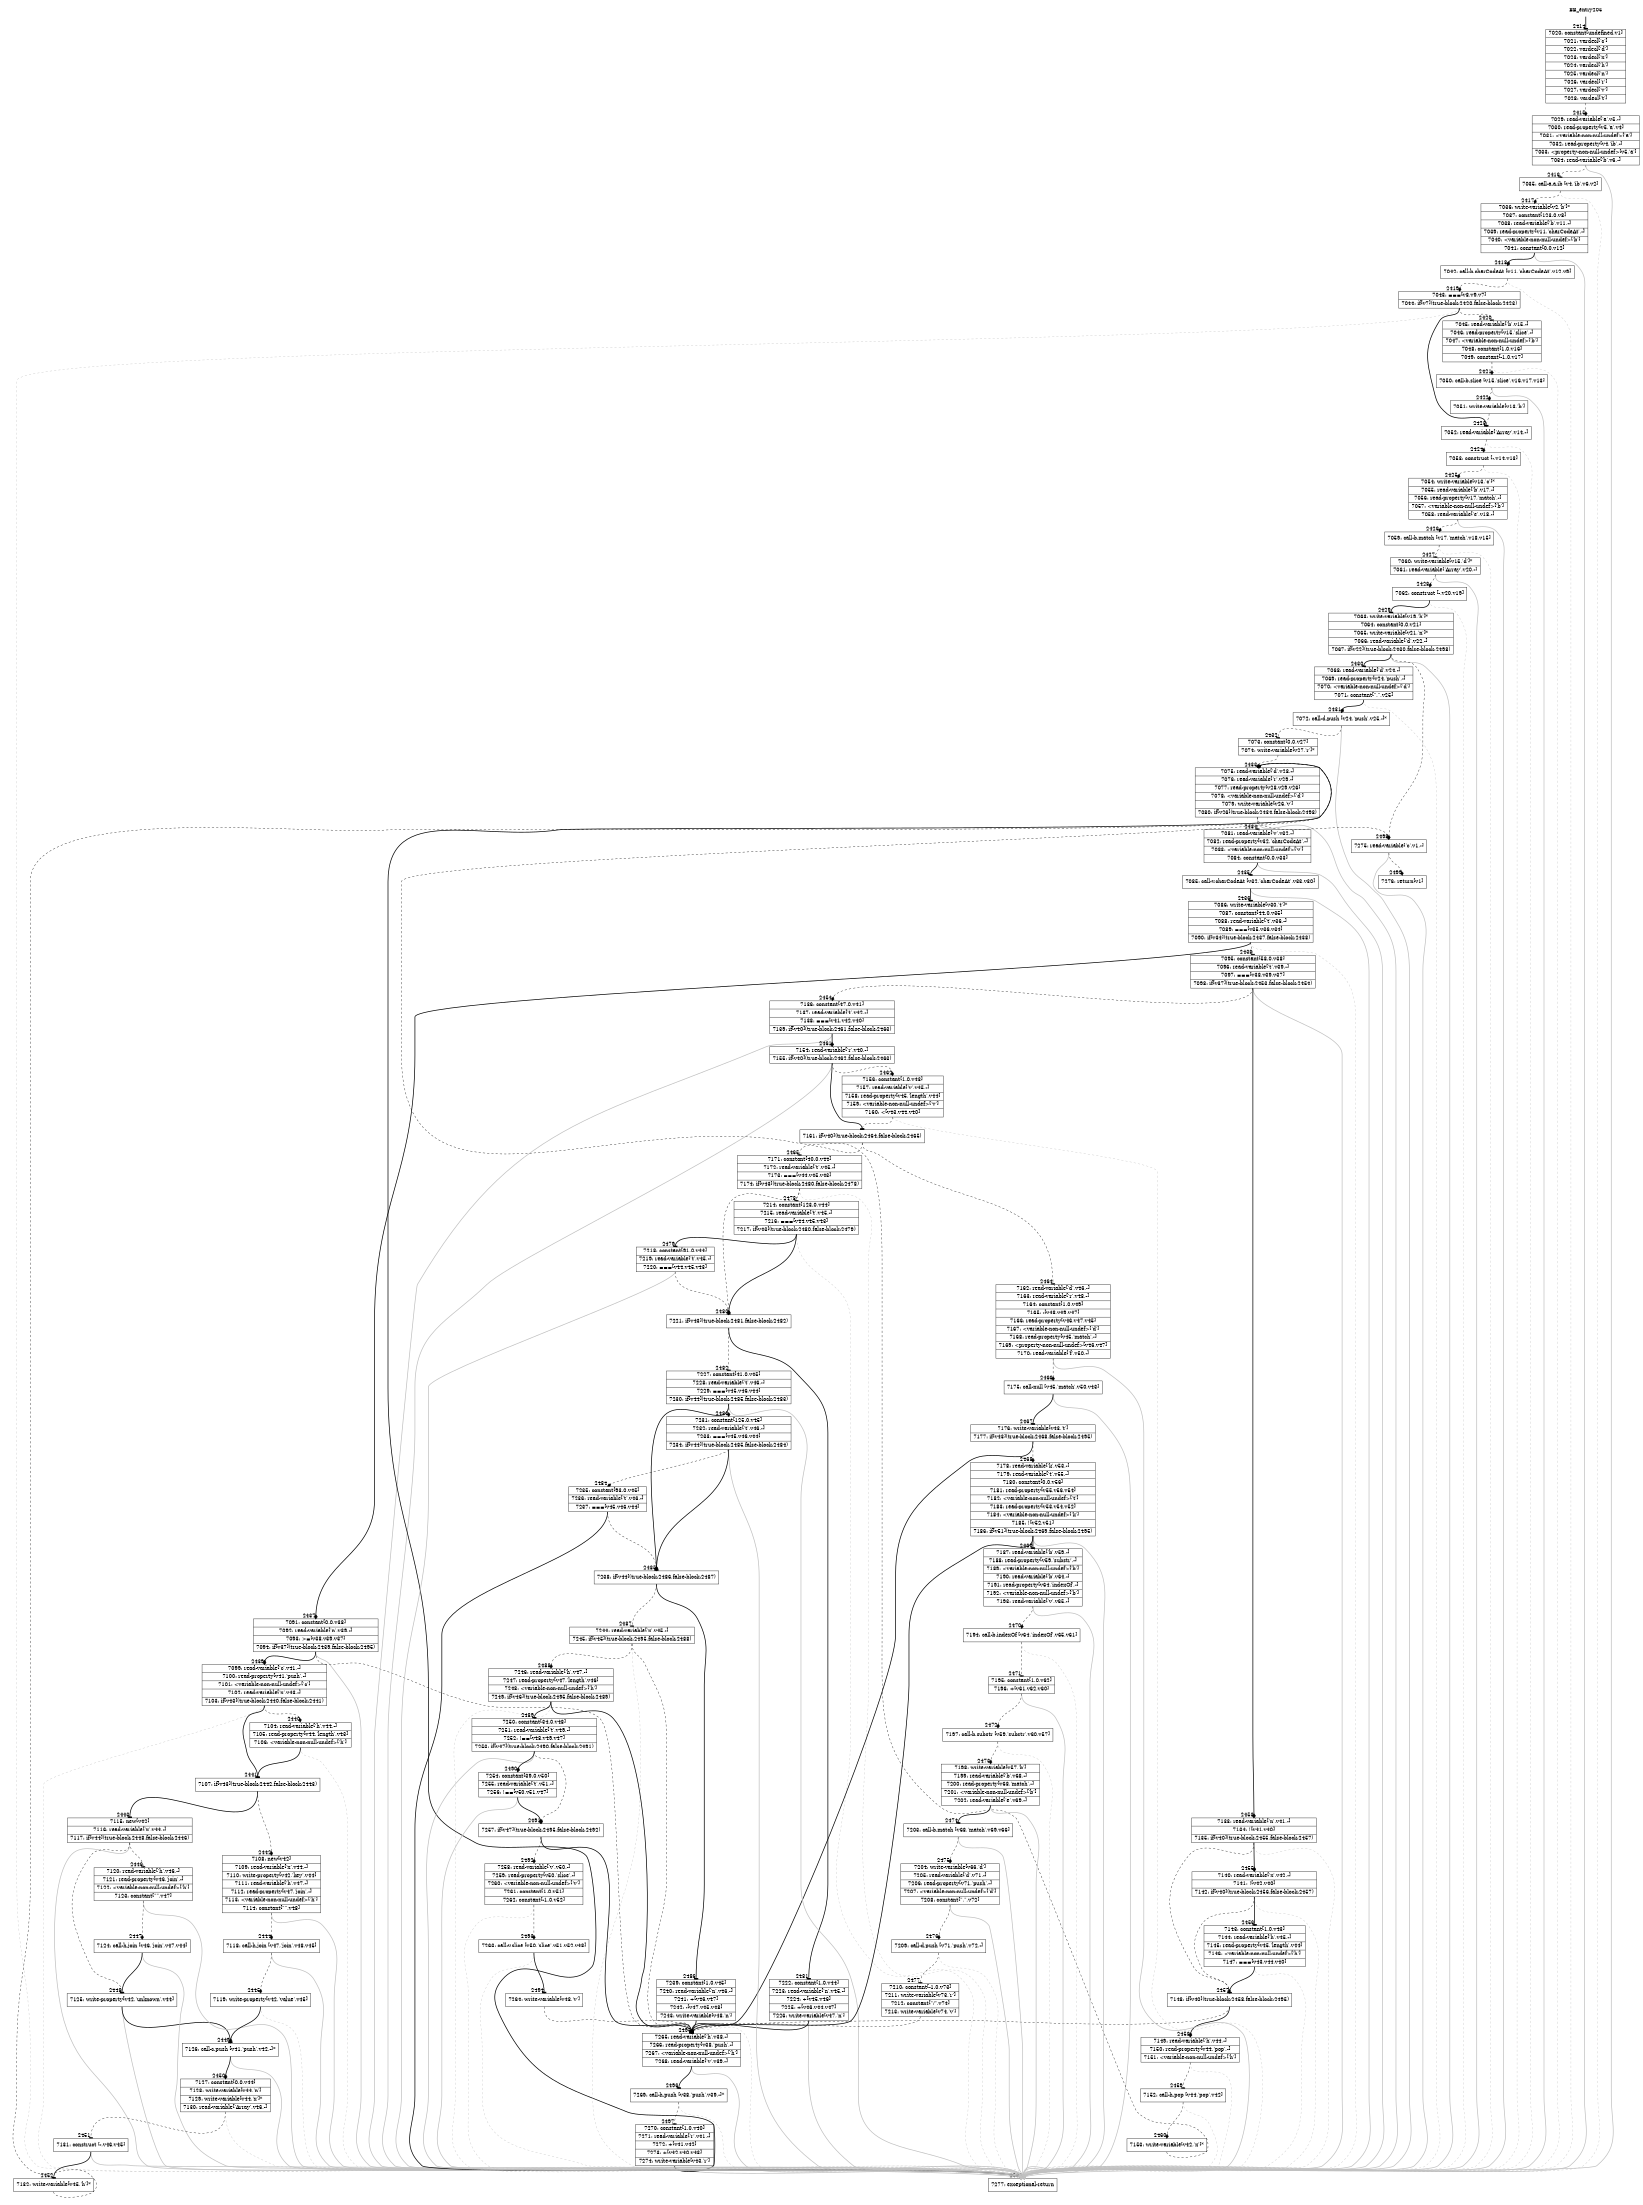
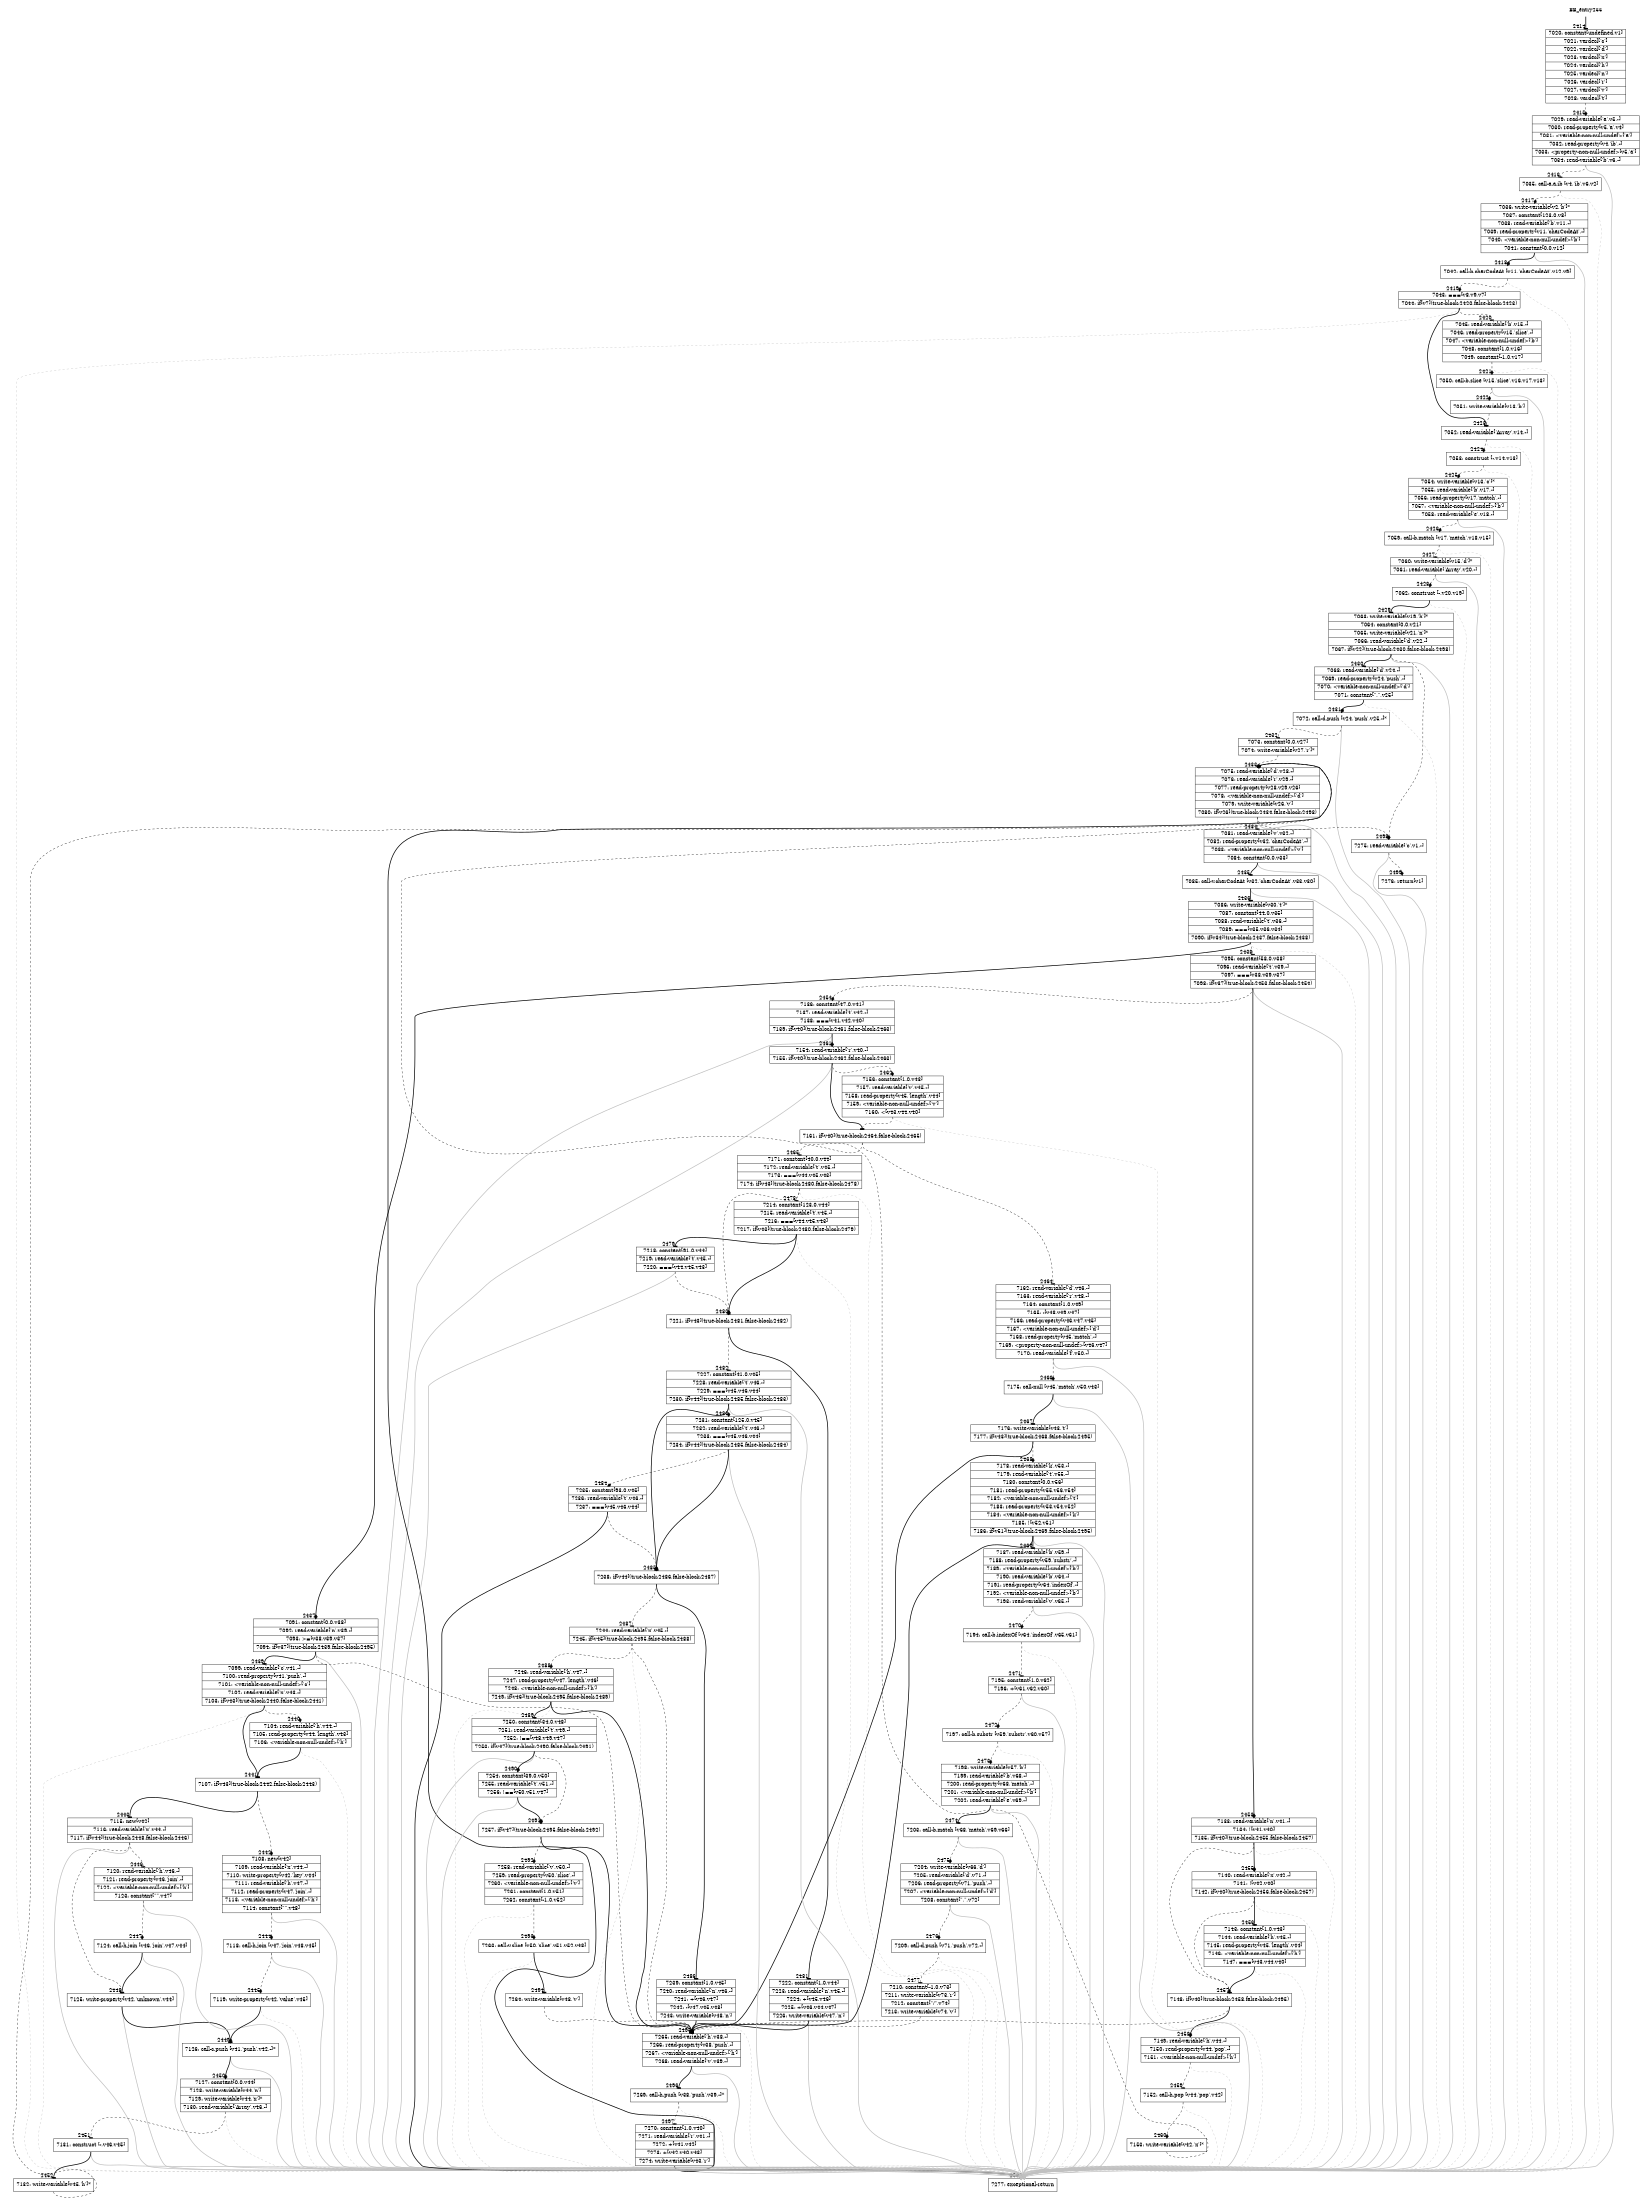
node "BB_entry205": label "BB_entry205" -> "BB_entry255"
edge "7091: constant[0.0,v38]" -> "7099: read-variable['c',v41,-]": arrowhead diamond -> tee
